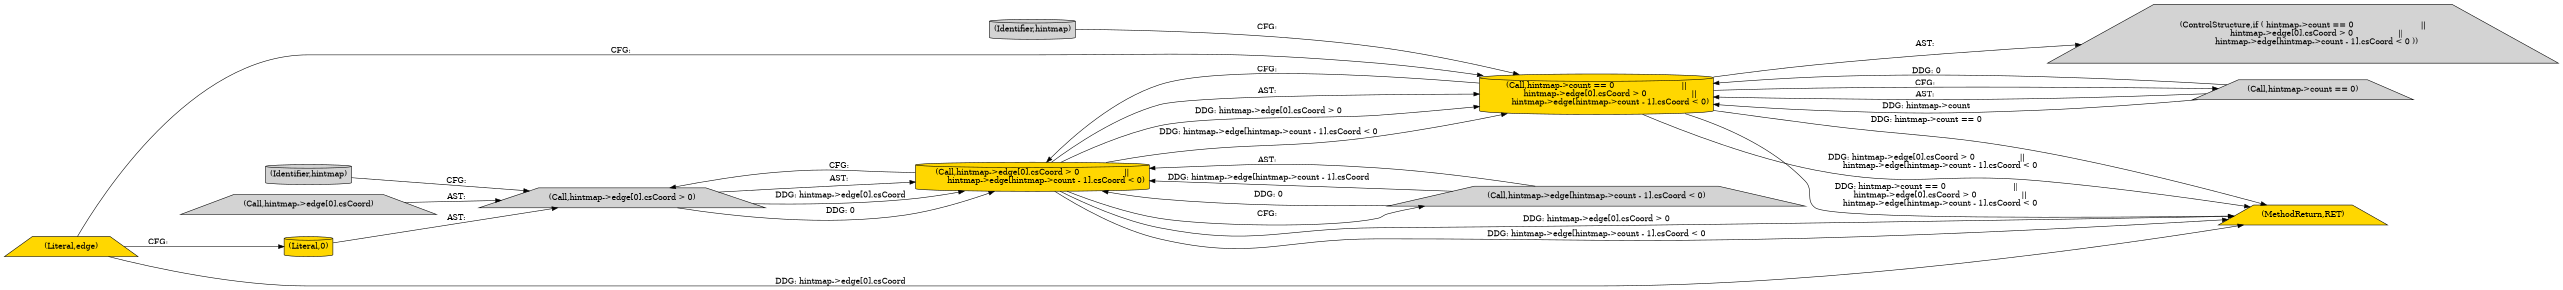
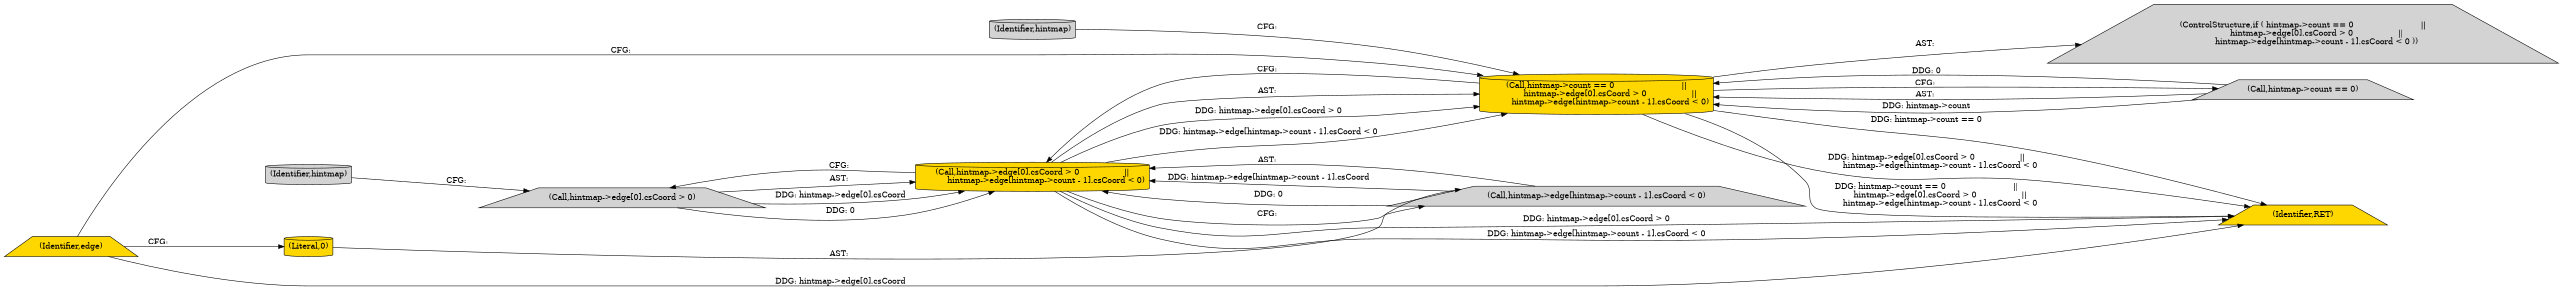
node "(Call,hintmap->edge[0].csCoord)": removed
node "(MethodReturn,RET)": label "(MethodReturn,RET)" -> "(Identifier,RET)"
edge "(Literal,0)" -> "(Call,hintmap->edge[0].csCoord > 0)": now "(Literal,0)" -> "(Call,hintmap->edge[hintmap->count - 1].csCoord < 0)"
node "(Literal,edge)": label "(Literal,edge)" -> "(Identifier,edge)"
